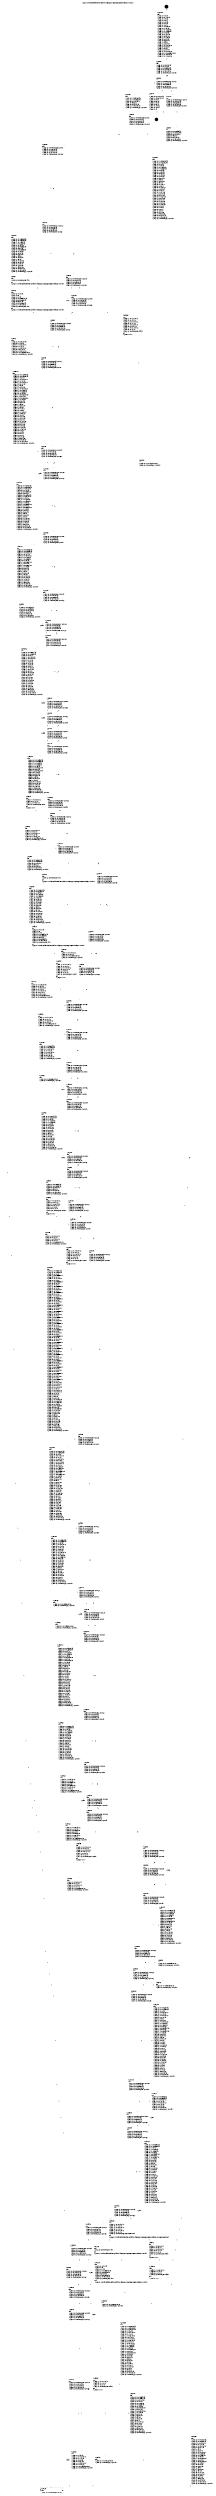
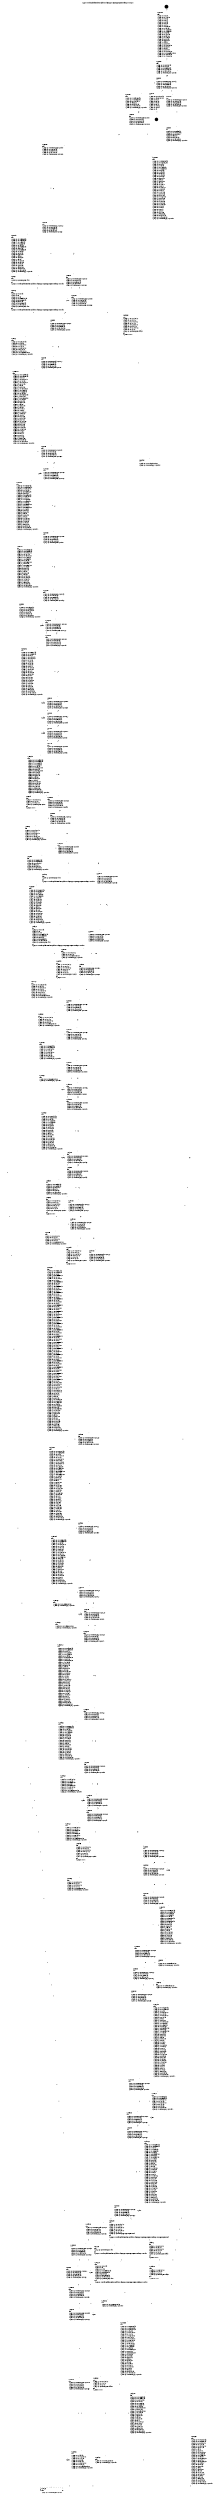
edge "0x40161b [28]" -> "0x401637 [28]": now "0x402172 [30]" -> "0x401637 [28]"
edge "0x4016a7 [28]" -> "0x4016c3 [28]": now "0x402b72" -> "0x4016c3 [28]"
